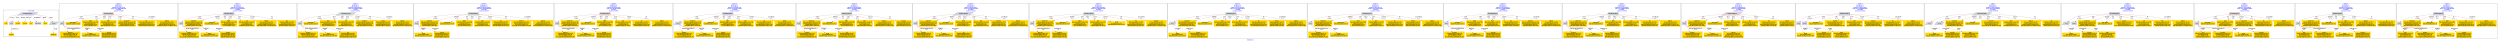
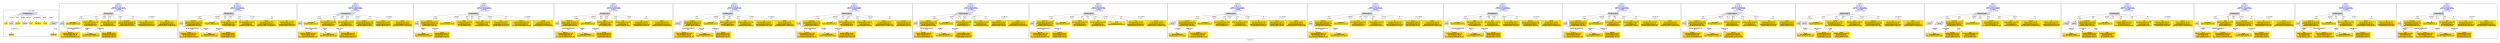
node "Dimensions": fillcolor gold -> lightgray
node "Object Number": fillcolor lightgray -> gold
